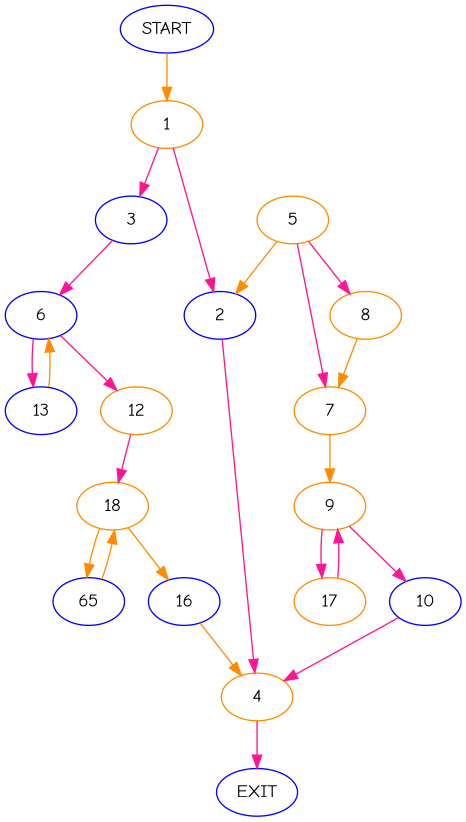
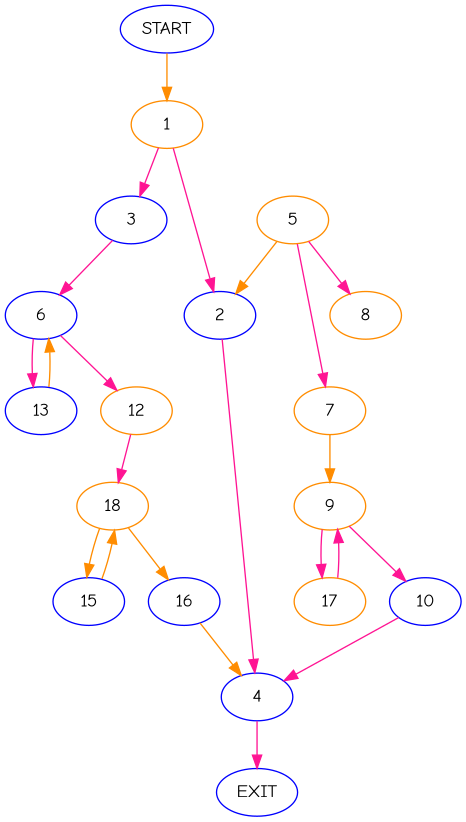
edge "8" -> "7": removed
node "65": label "65" -> "15"
node "4": color darkorange -> blue
